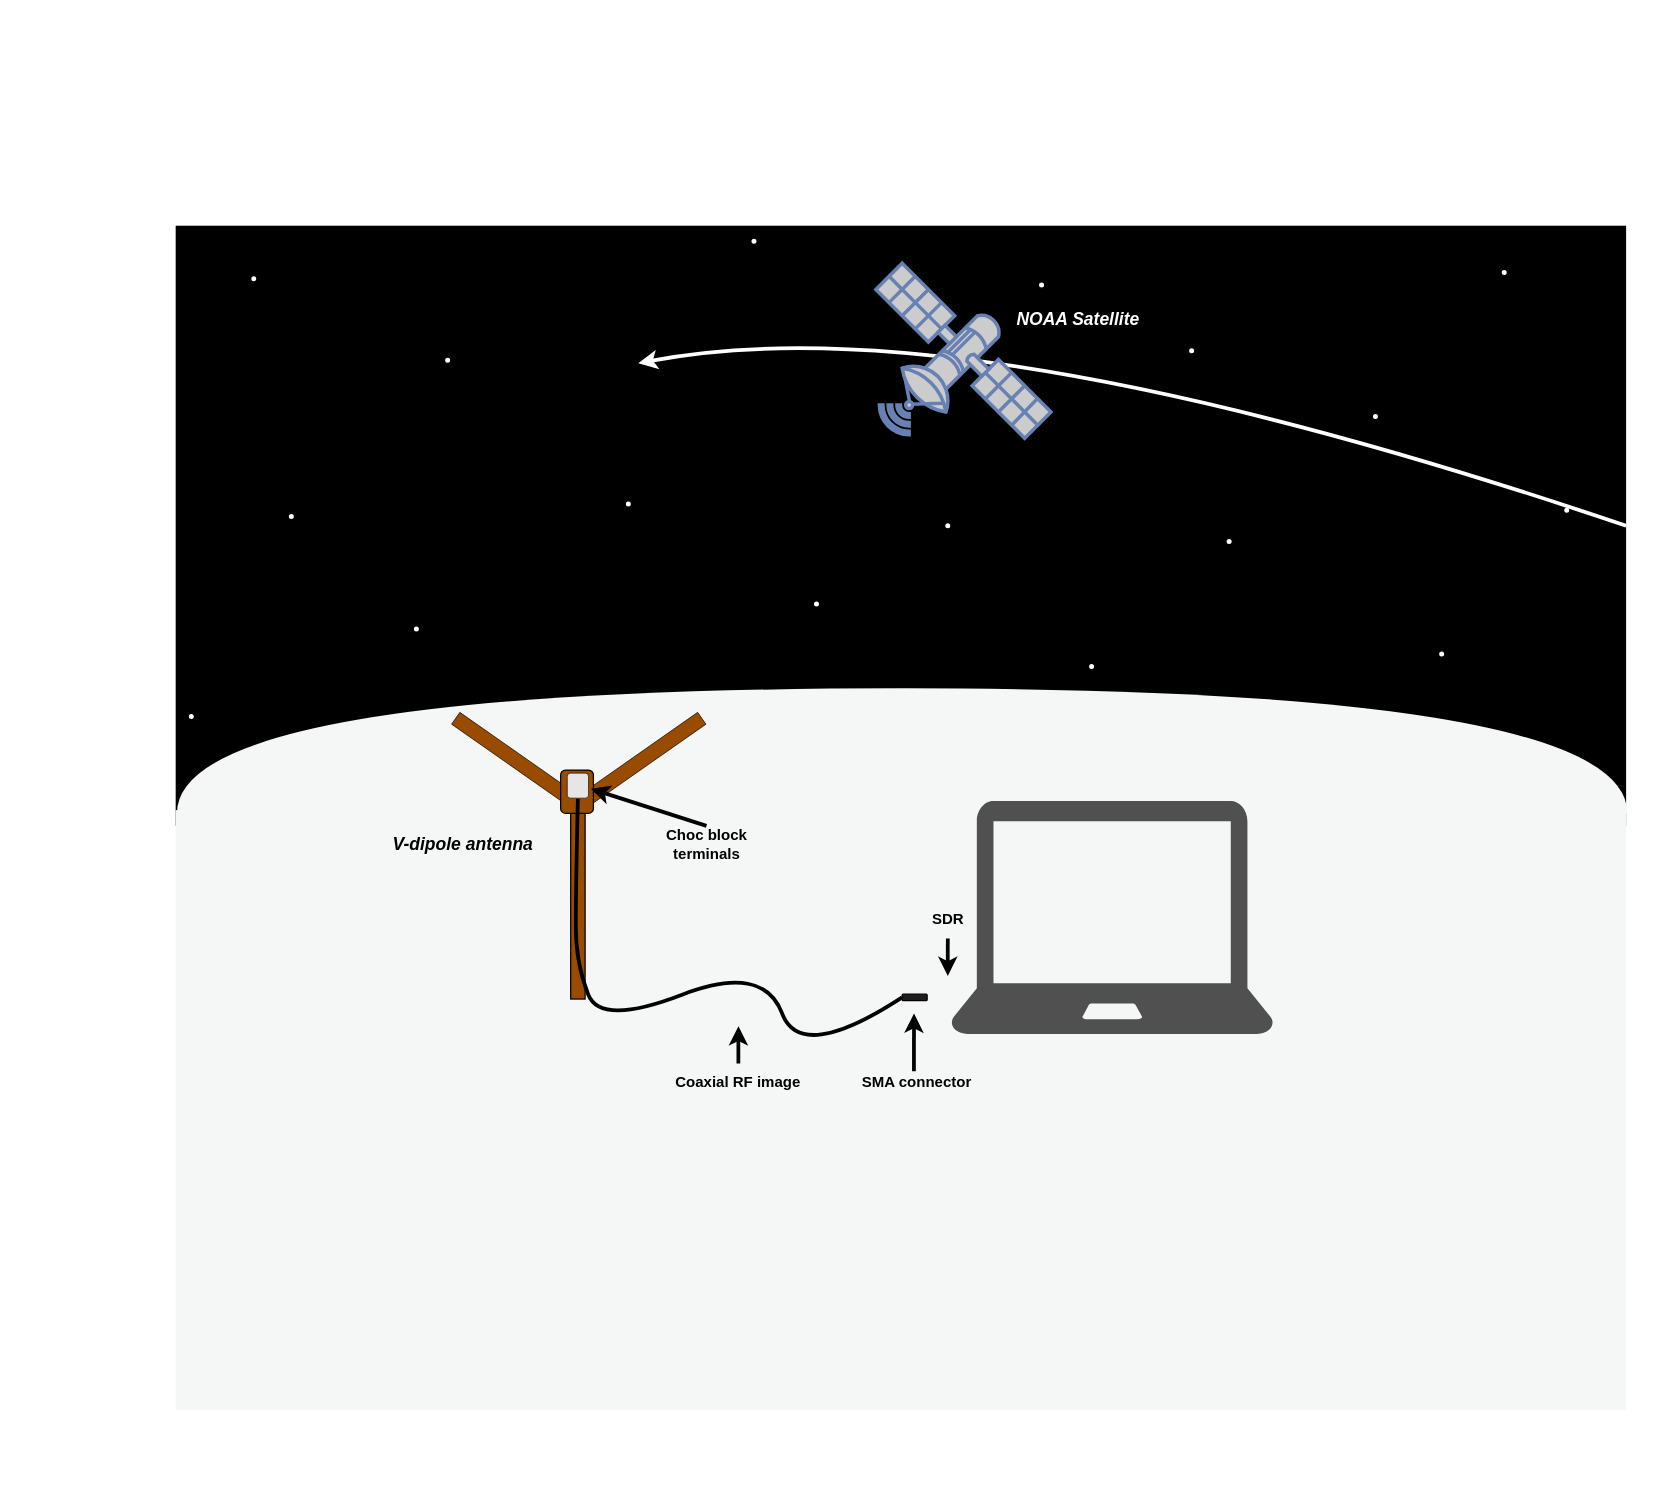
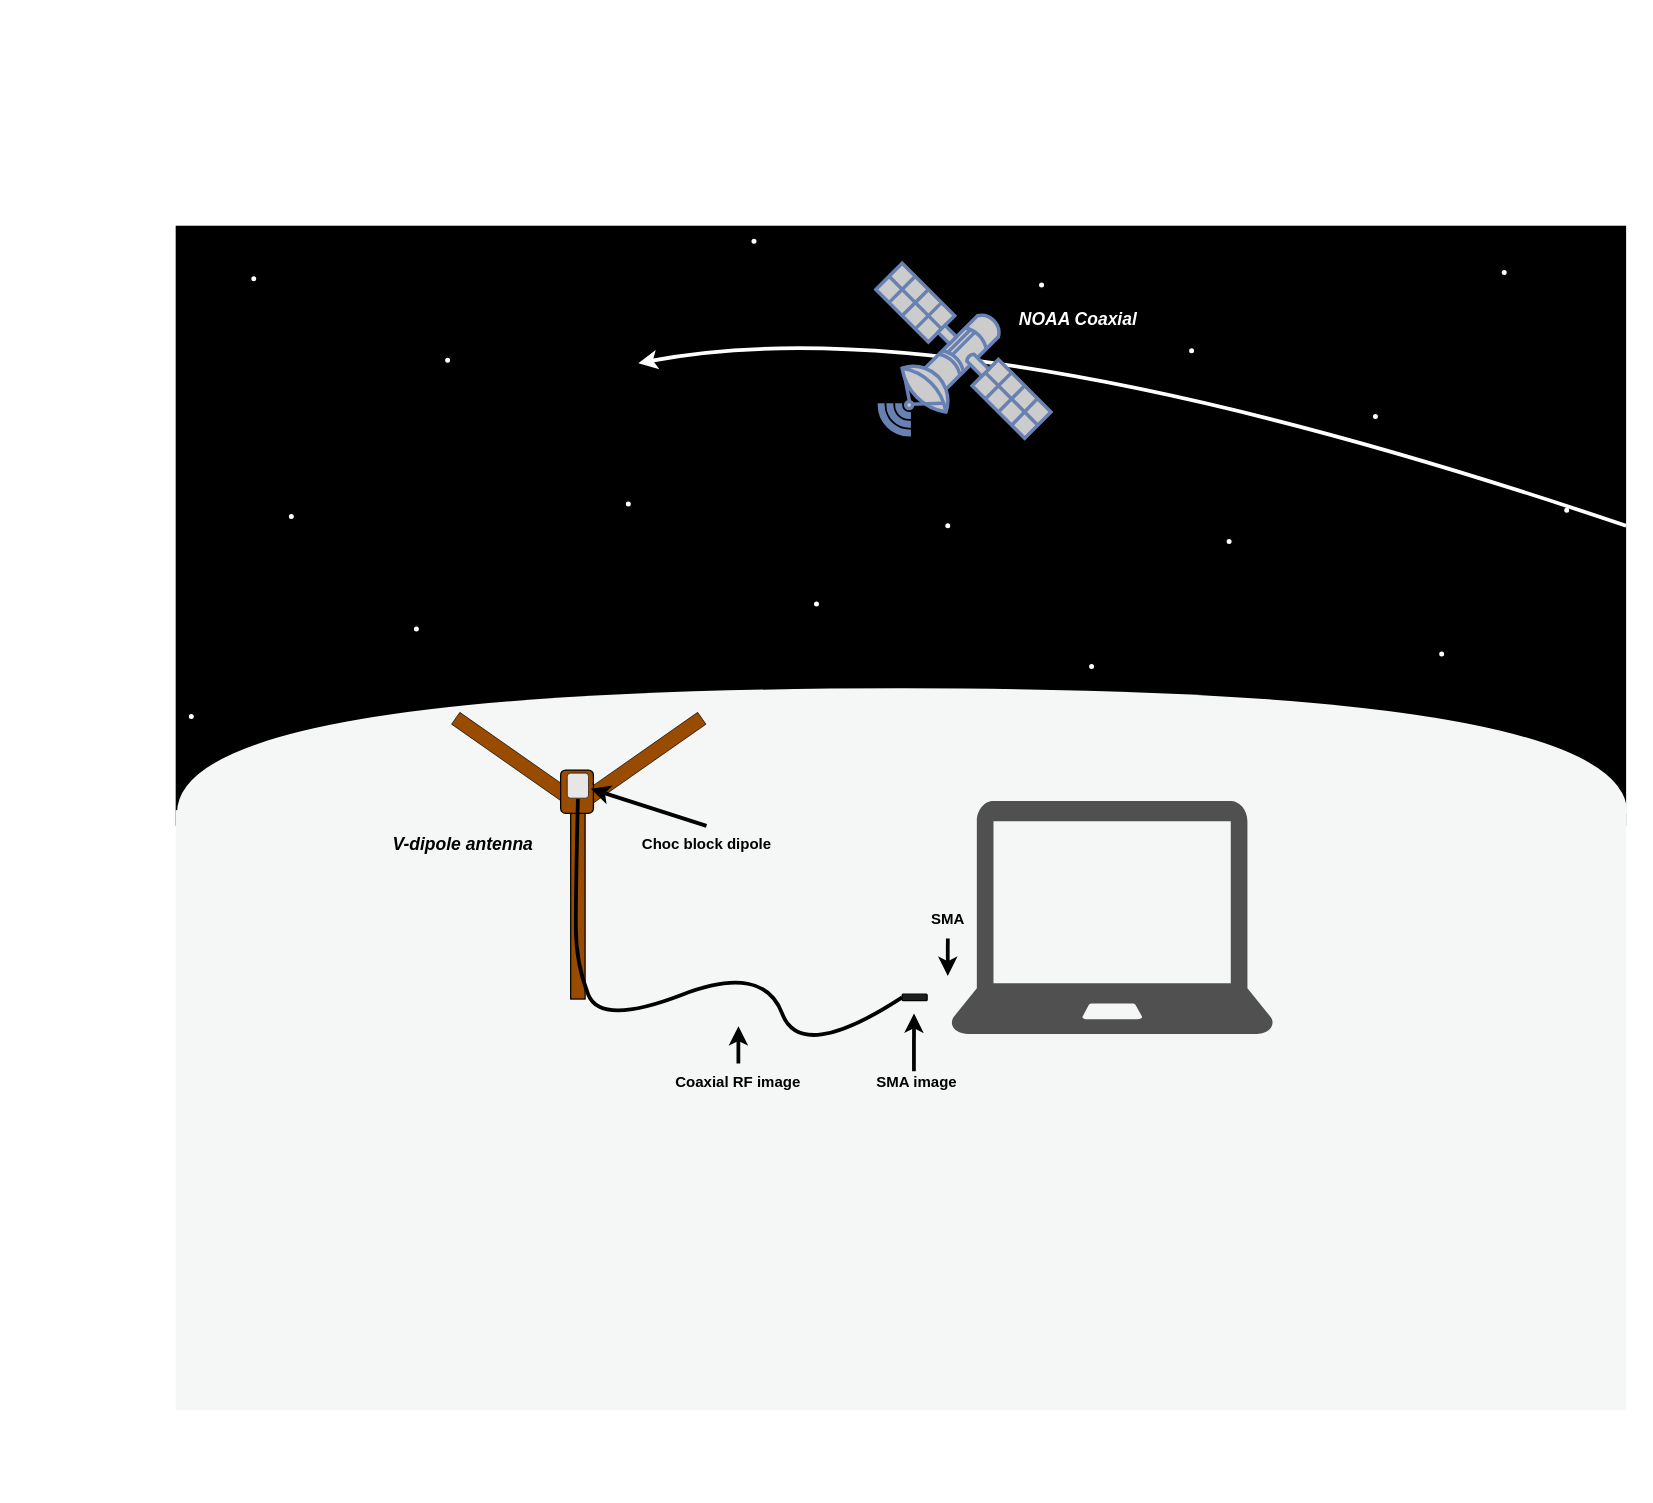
node "NOAA Satellite": label "NOAA Satellite" -> "NOAA Coaxial"
node "Choc block terminals": label "Choc block terminals" -> "Choc block dipole"
node "SDR": label "SDR" -> "SMA"
node "SMA connector": label "SMA connector" -> "SMA image"
